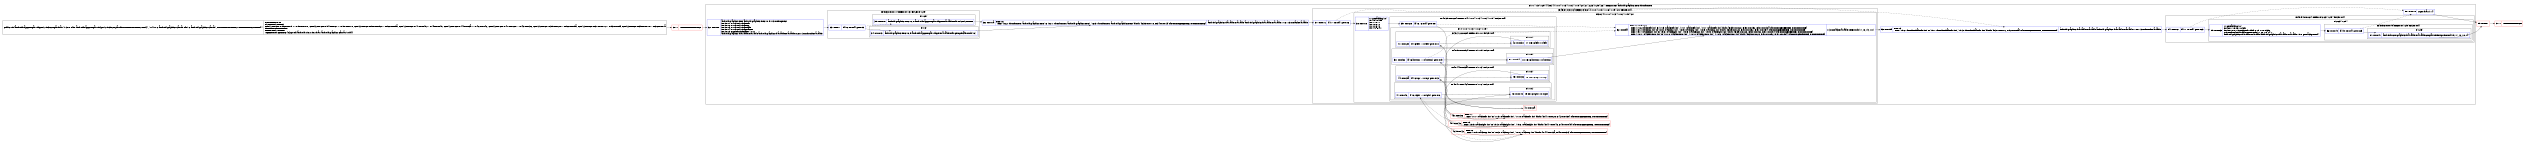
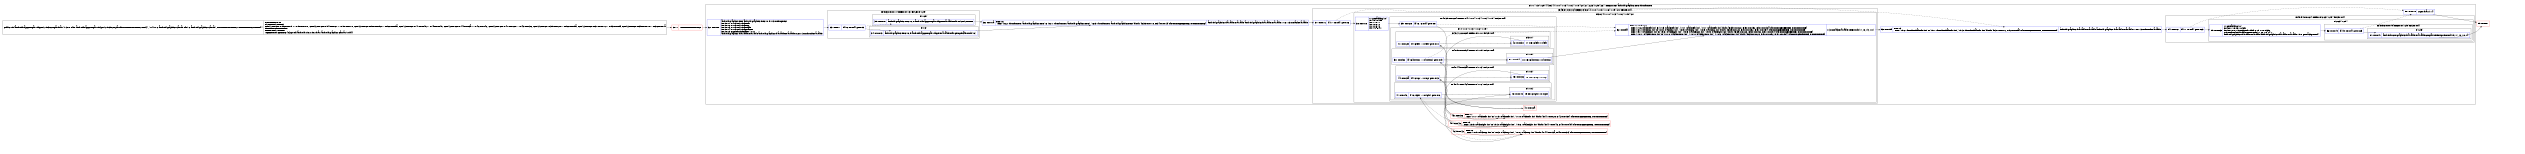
node "31: ?": removed
cluster "R(1:10)": label "R(1:10)" -> "R(3:10)"
